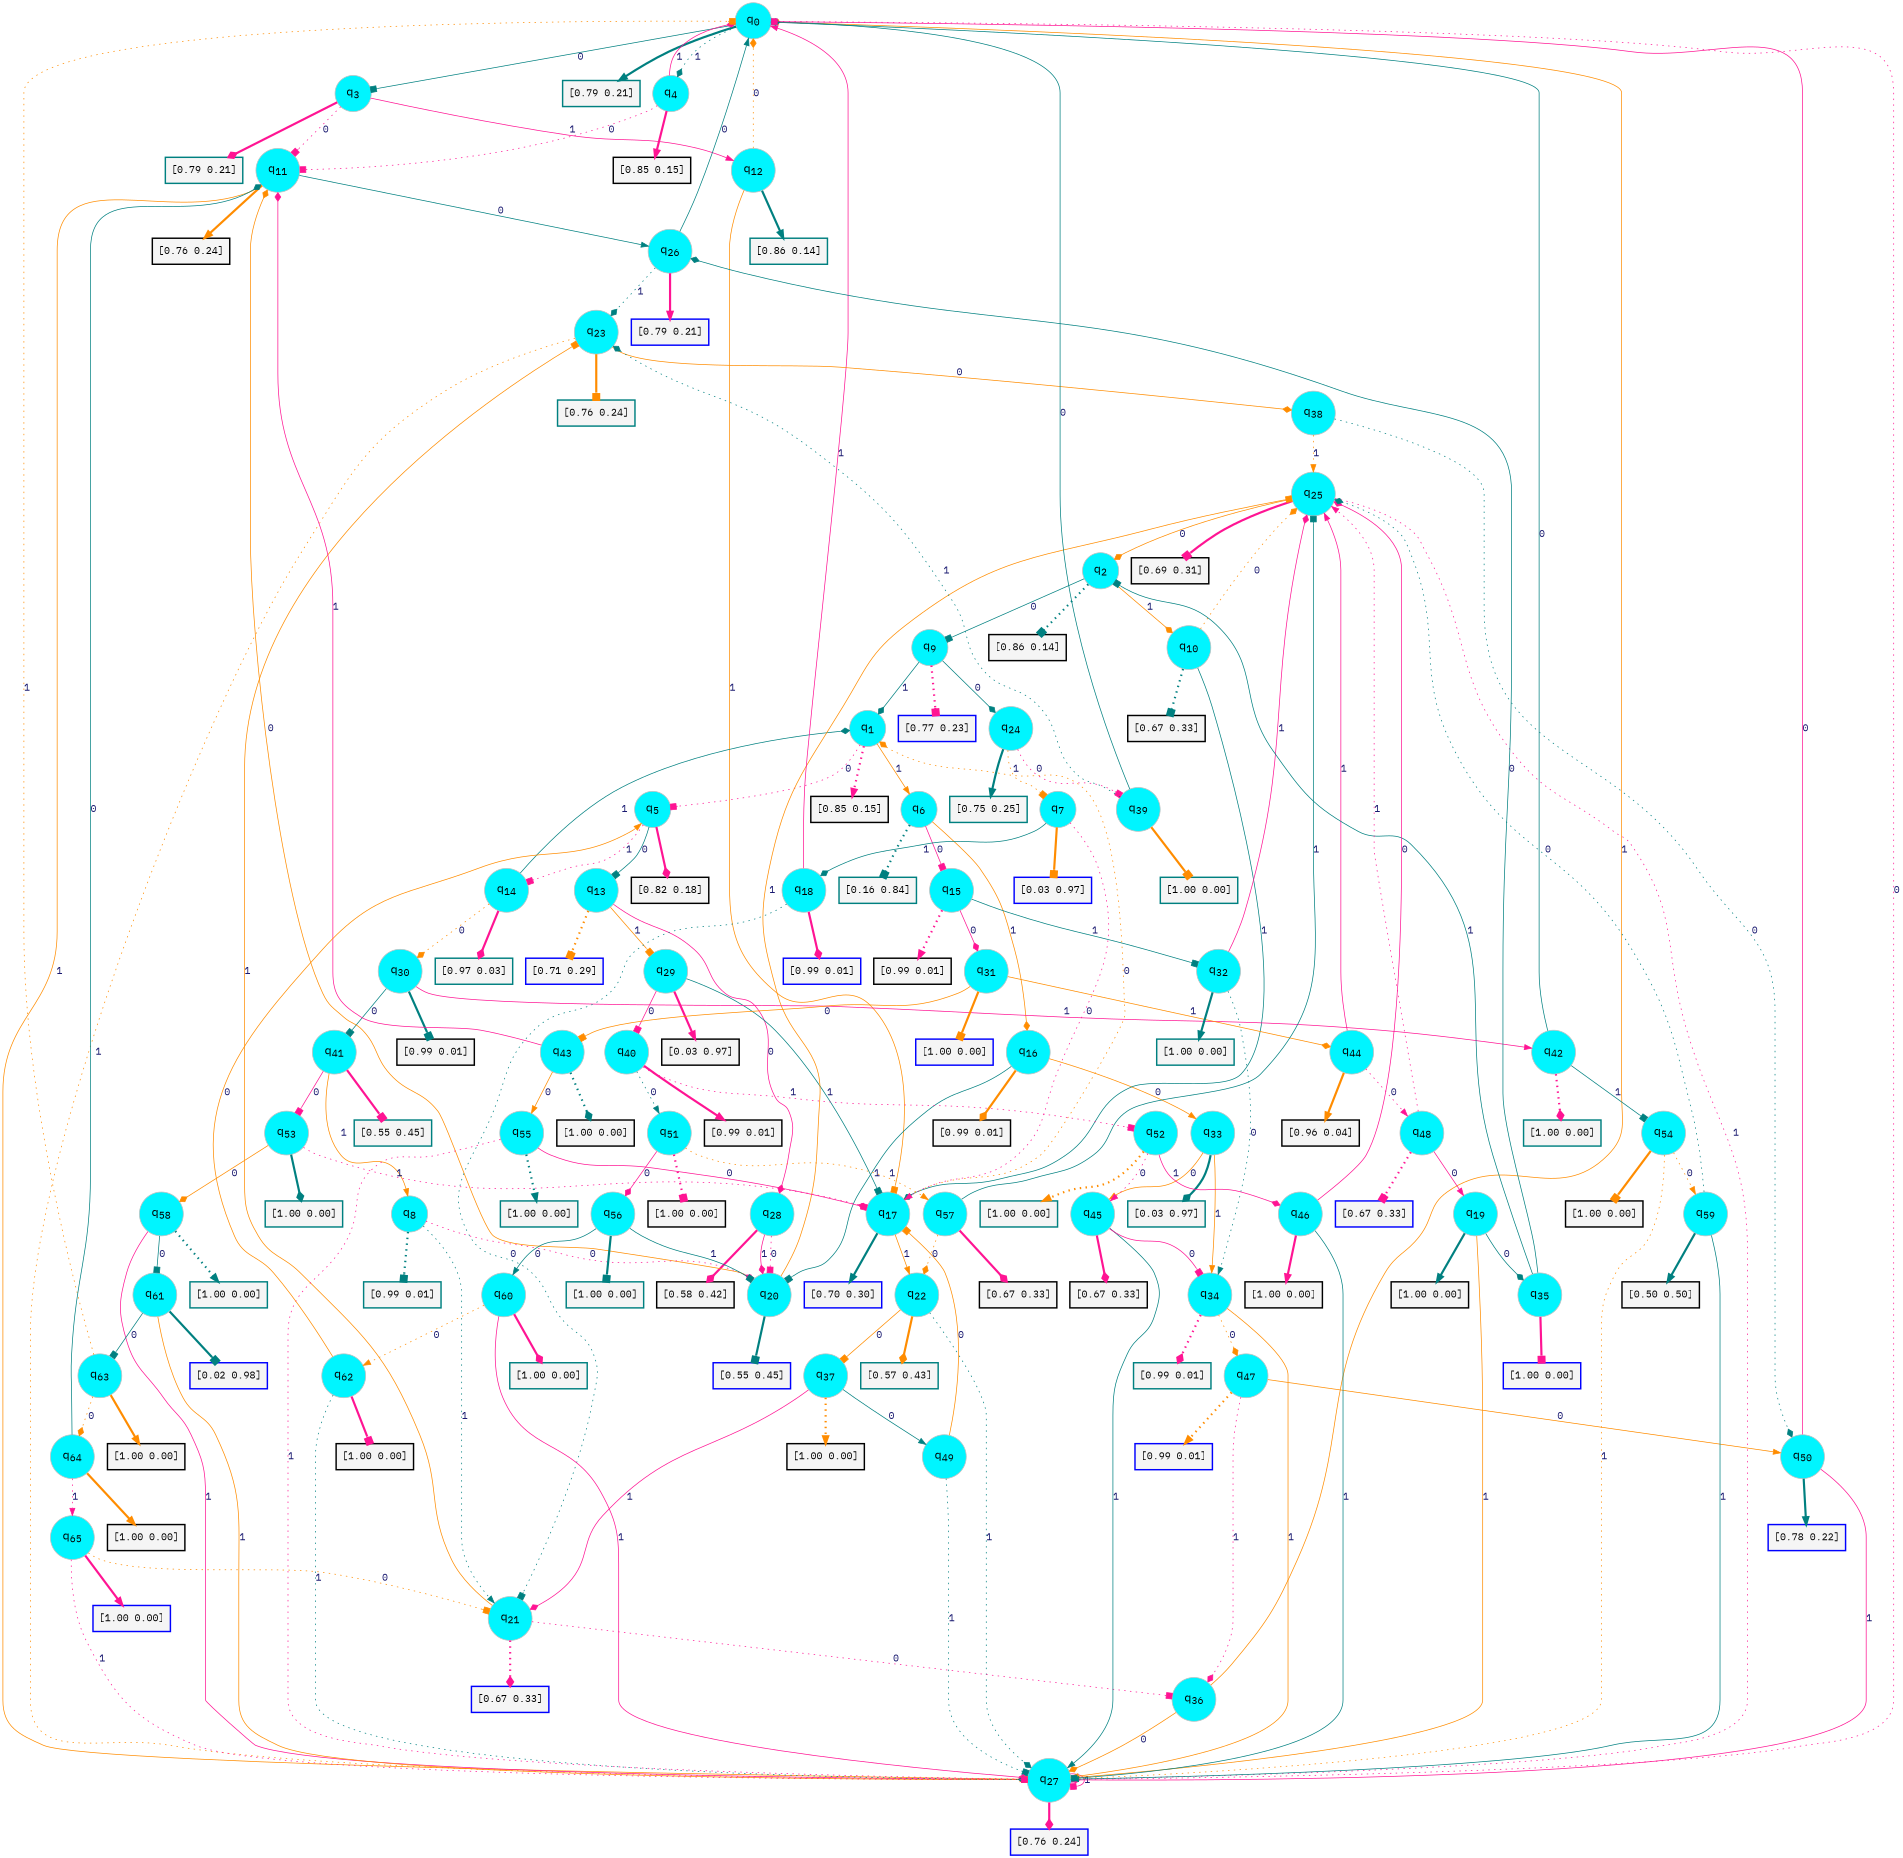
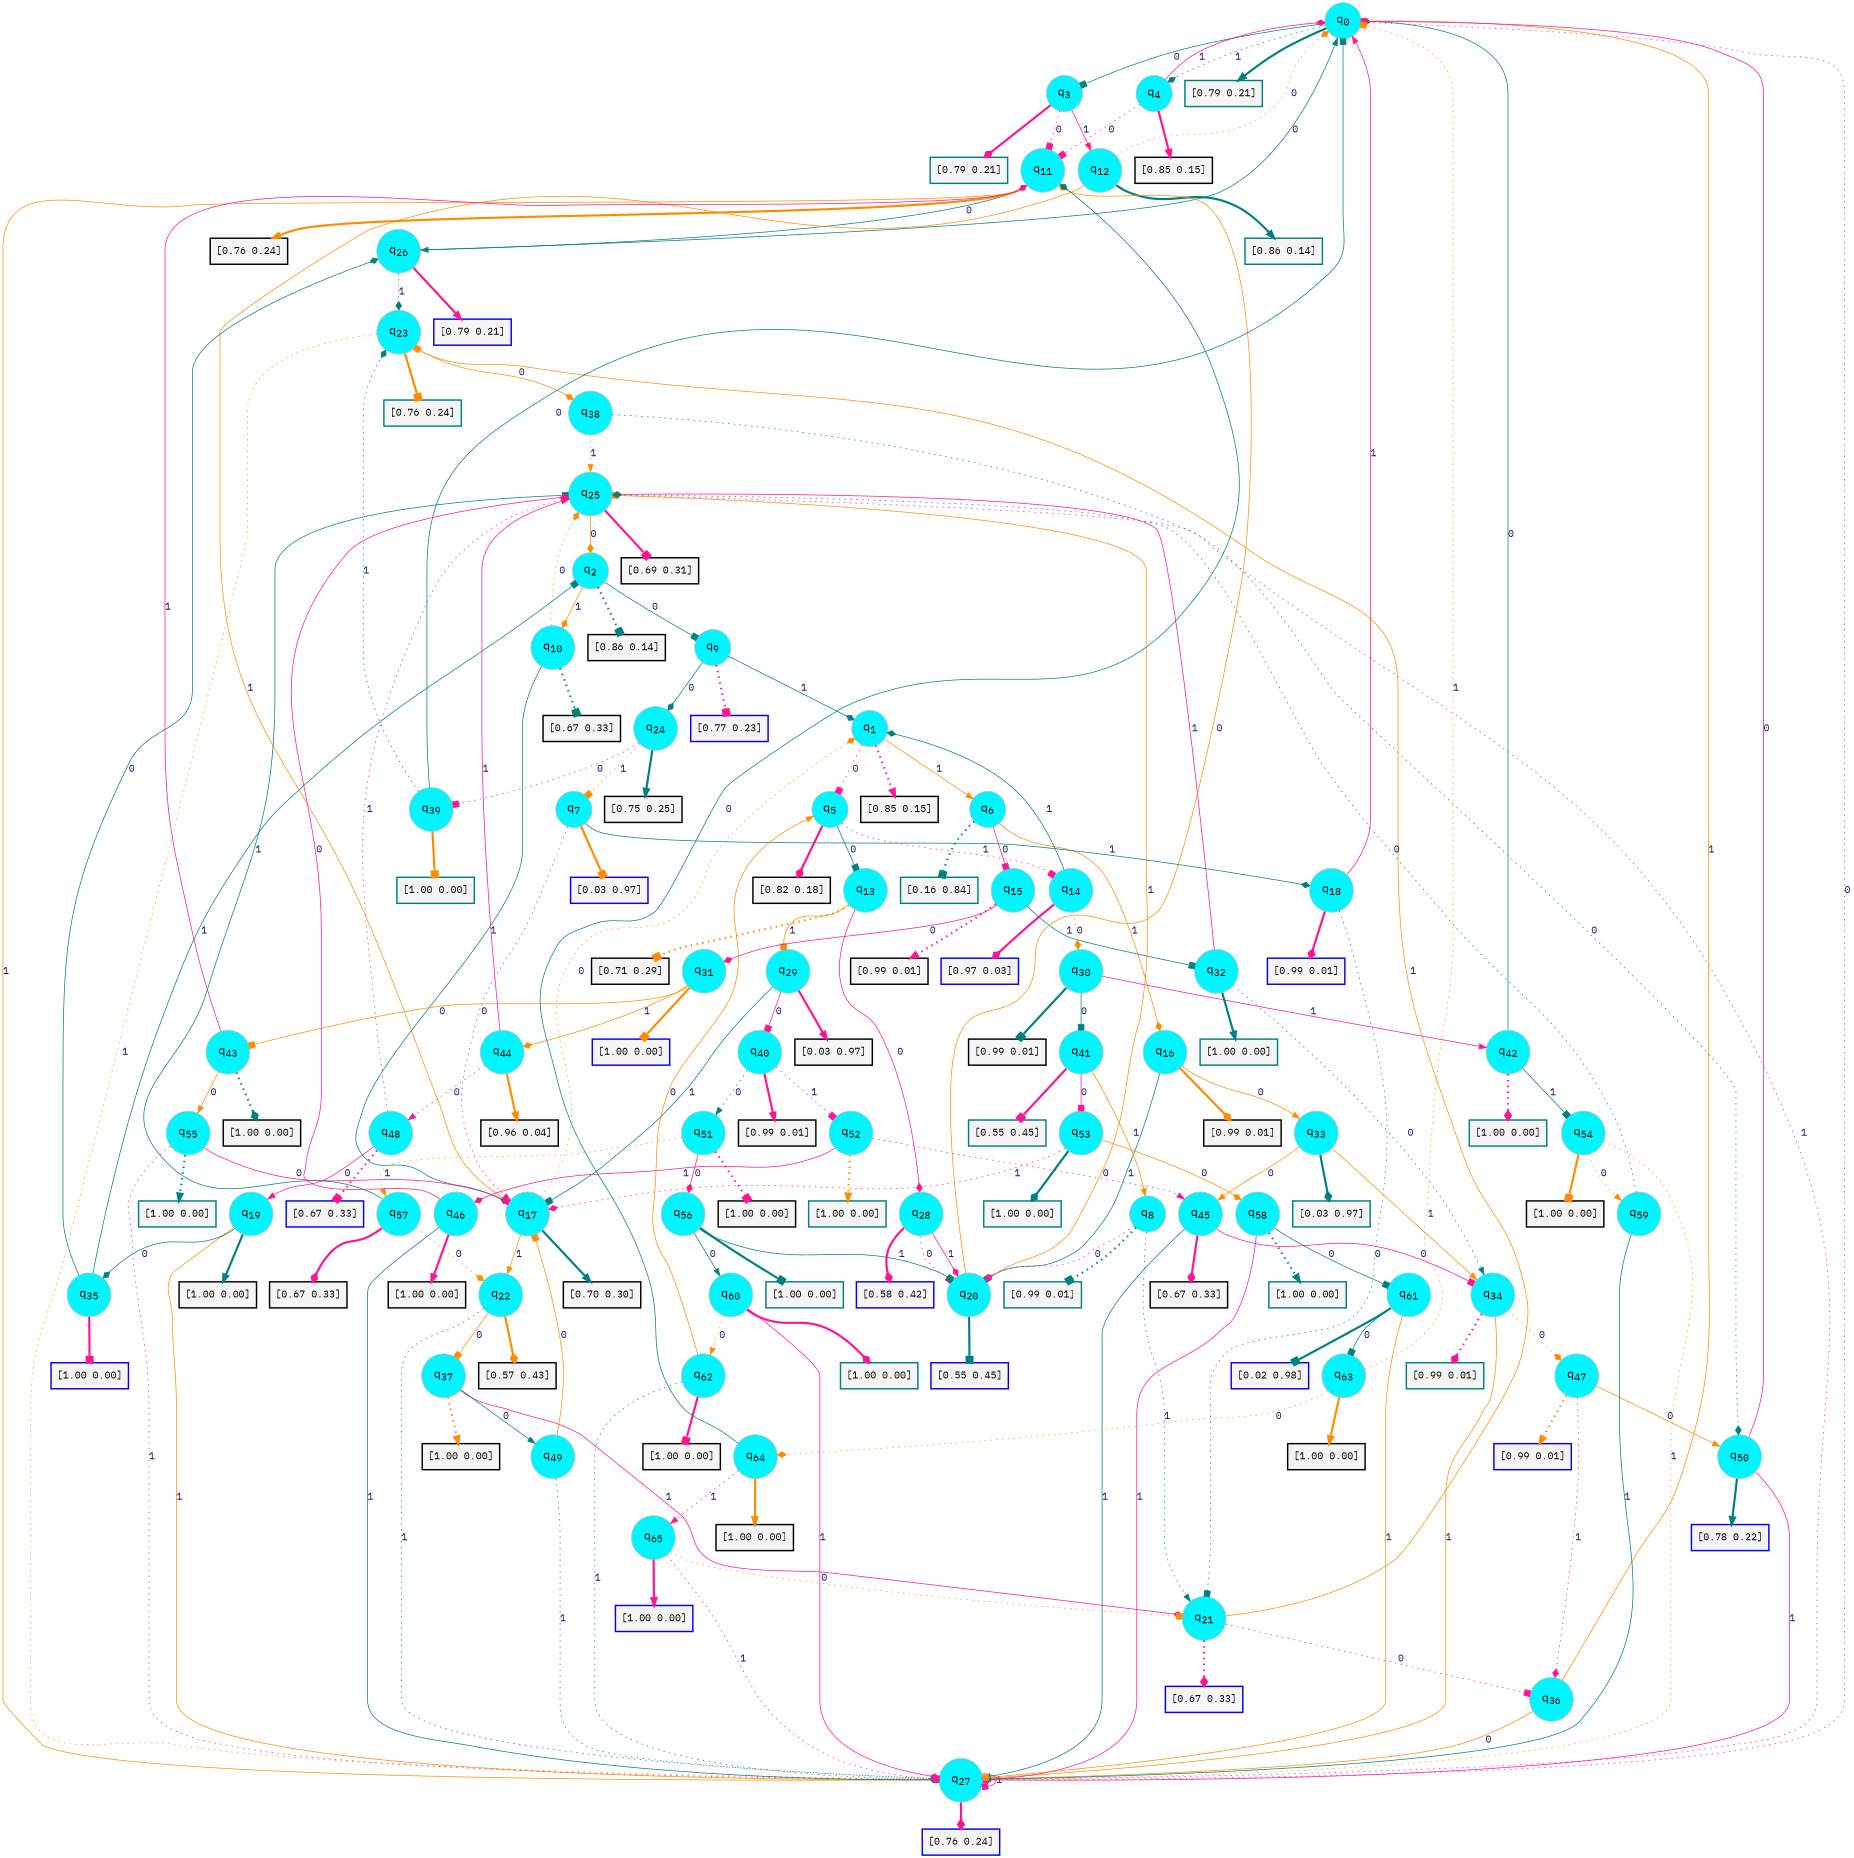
node "[0.75 0.25]": color teal -> black
node "[0.97 0.03]": color teal -> blue
node "[0.71 0.29]": color blue -> black
node "[0.58 0.42]": color black -> blue
node "[0.70 0.30]": color blue -> black
node "[0.50 0.50]": removed
node "[0.57 0.43]": color teal -> black
